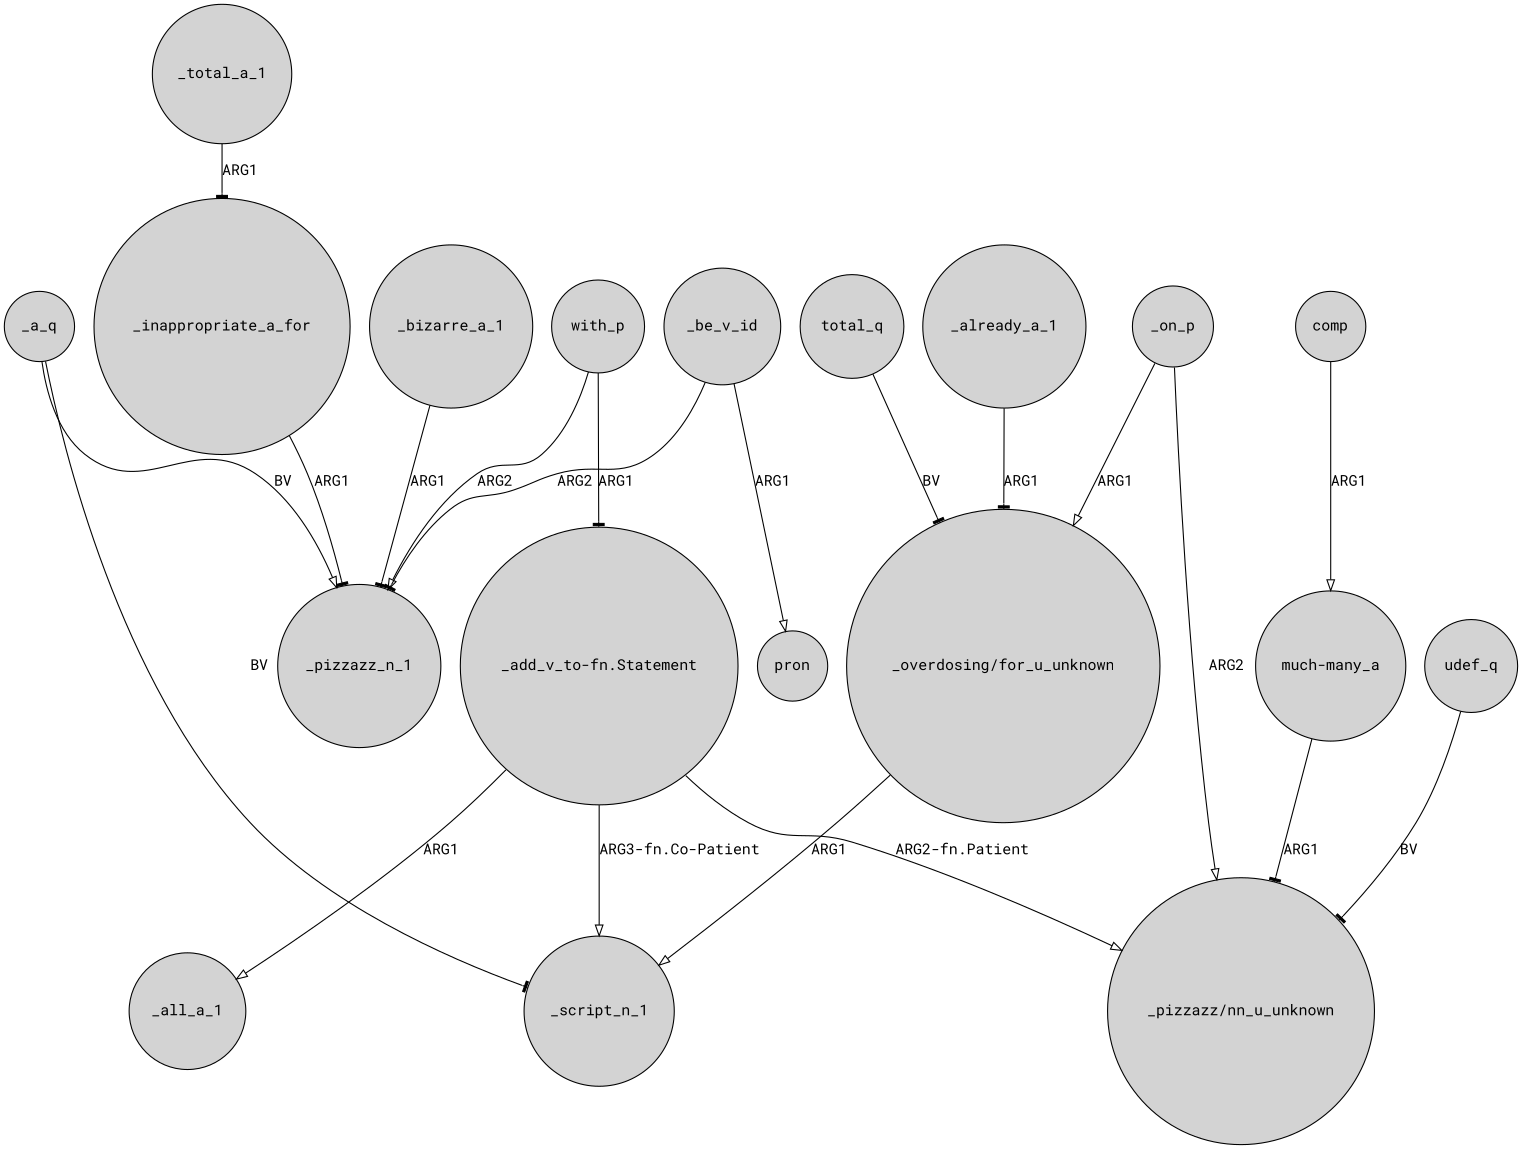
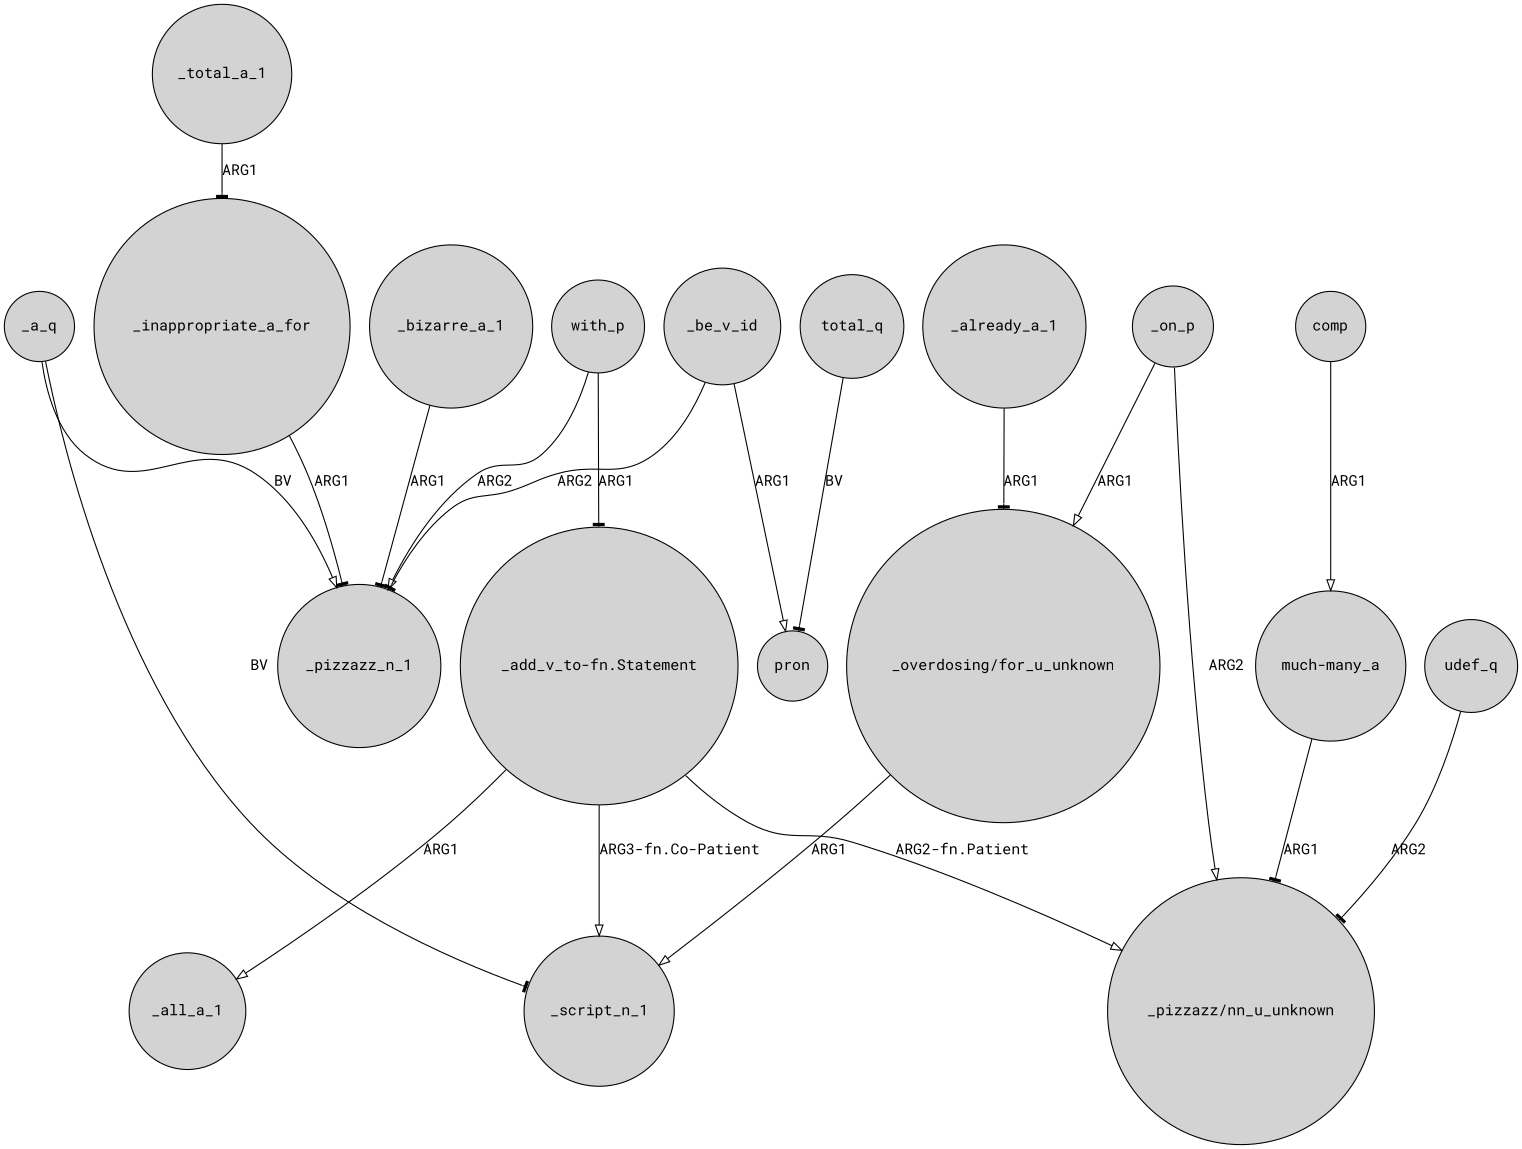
edge "total_q" -> "_overdosing/for_u_unknown": now "total_q" -> "pron"
edge "udef_q" -> "_pizzazz/nn_u_unknown": label "BV" -> "ARG2"
